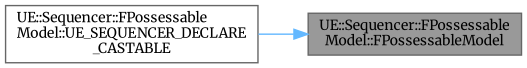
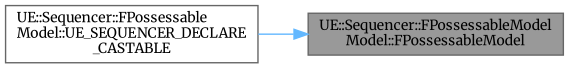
node "UE::Sequencer::FPossessable Model::FPossessableModel": label "UE::Sequencer::FPossessable Model::FPossessableModel" -> "UE::Sequencer::FPossessableModel Model::FPossessableModel"
